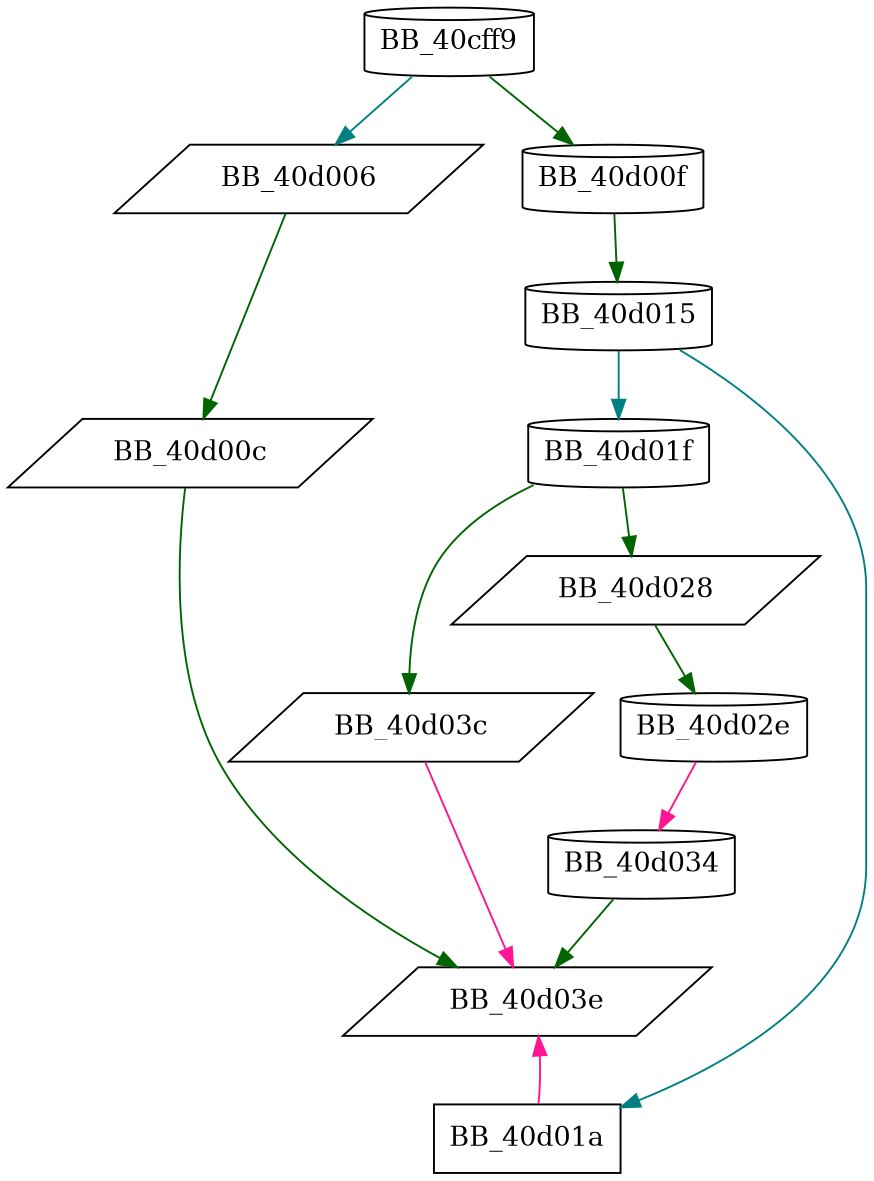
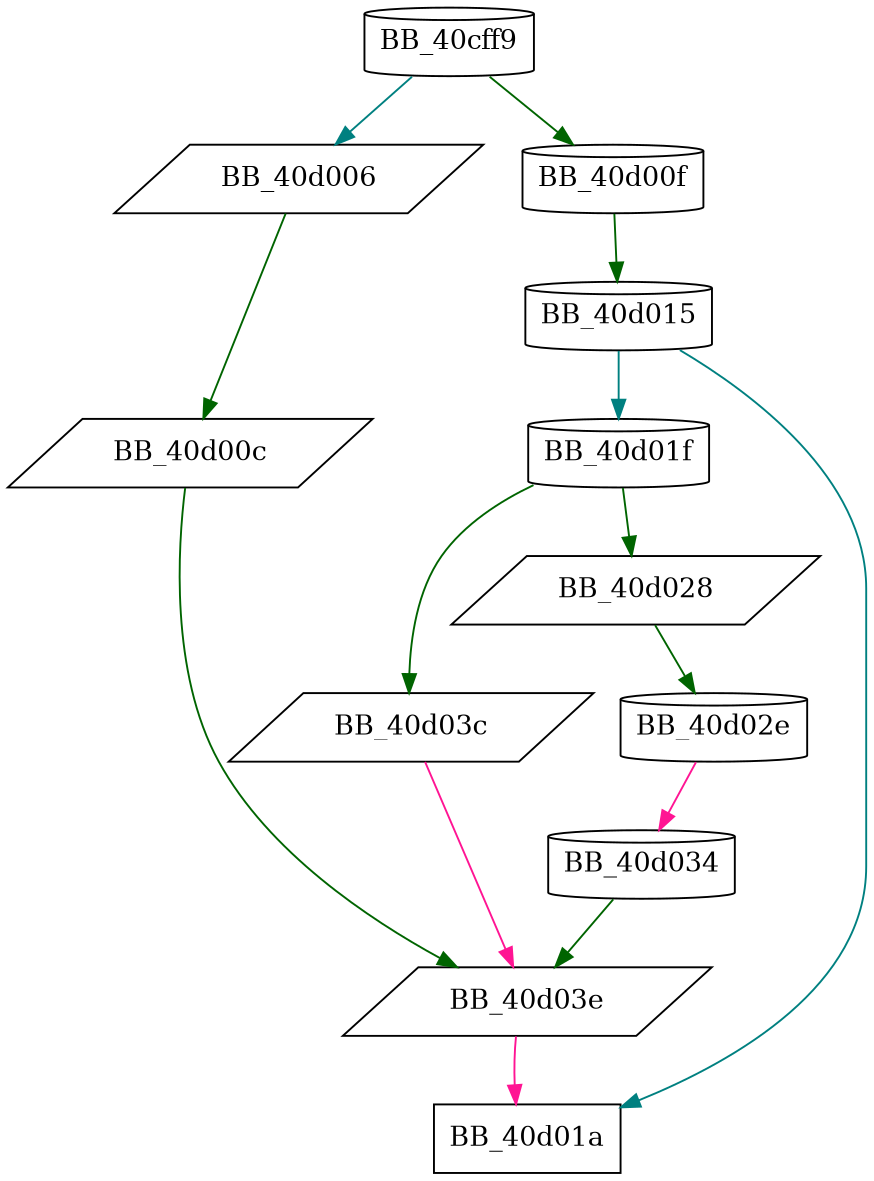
edge "BB_40d01a" -> "BB_40d03e": reversed
